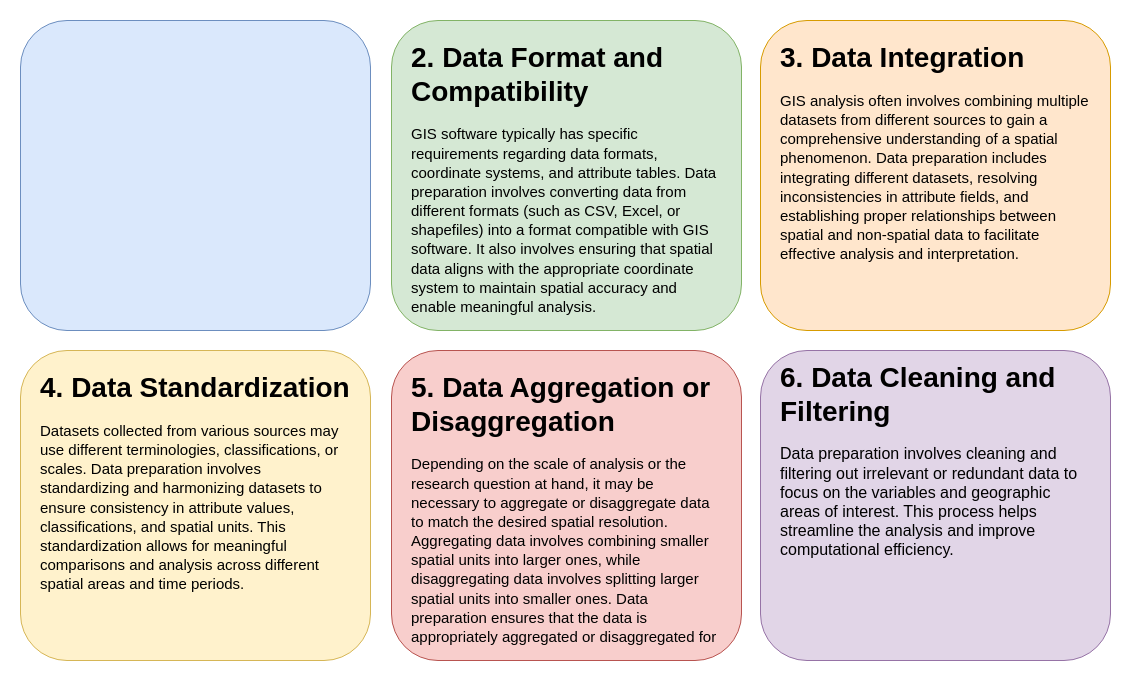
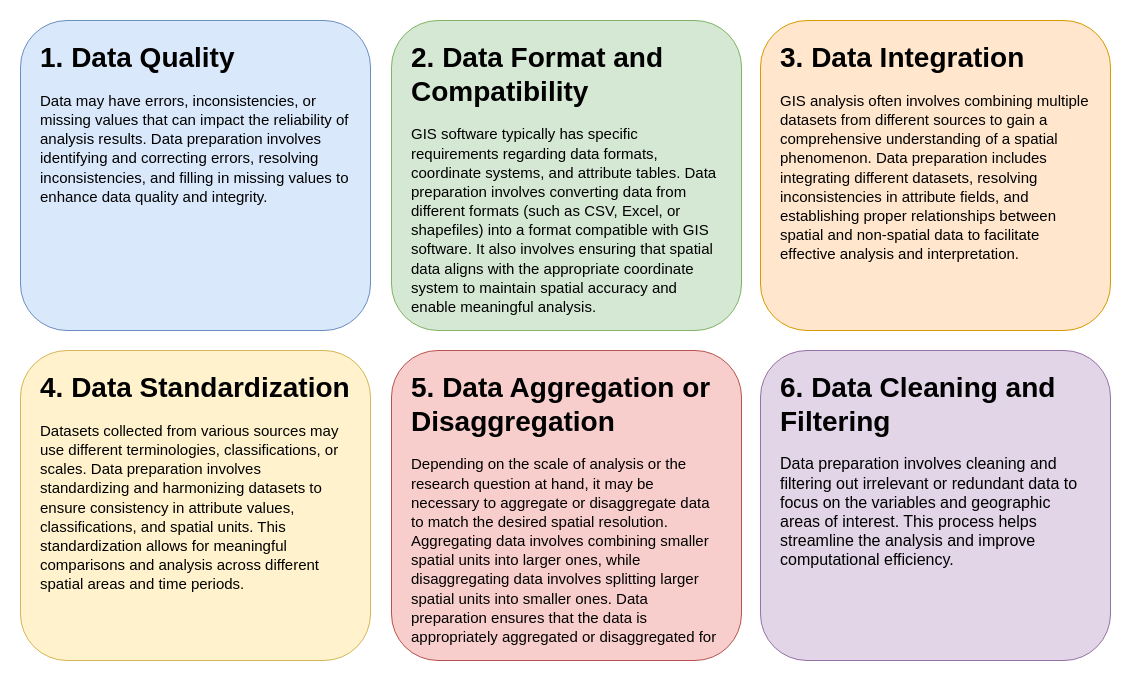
node "1. Data Quality Data may have errors, inconsistencies, or missing values that can impact the reliability of analysis results. Data preparation involves identifying and correcting errors, resolving inconsistencies, and filling in missing values to enhance data quality and integrity.": added
node "6. Data Cleaning and Filtering Data preparation involves cleaning and filtering out irrelevant or redundant data to focus on the variables and geographic areas of interest. This process helps streamline the analysis and improve computational efficiency.": moved (936, 496) -> (936, 506)
